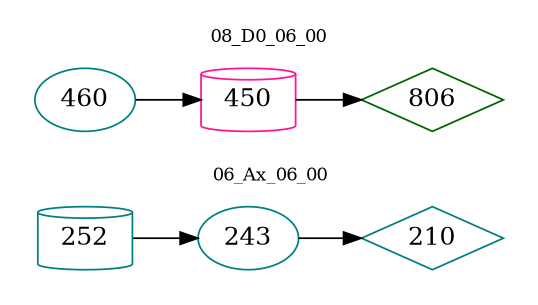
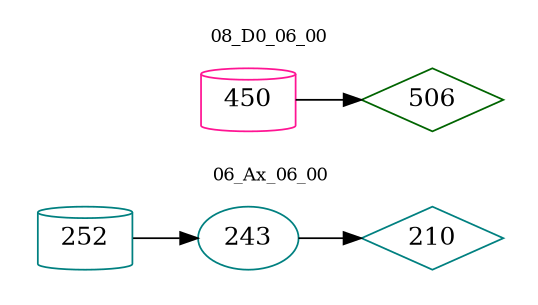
node "460": removed
node "806": label "806" -> "506"
